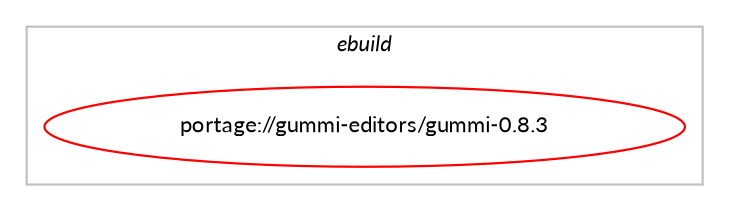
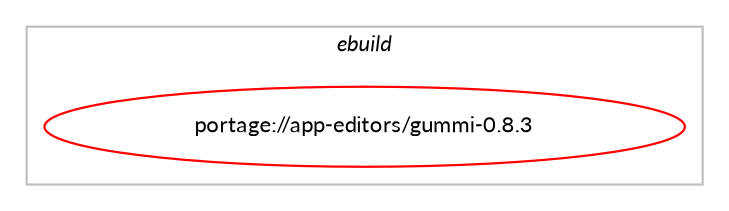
node "portage://gummi-editors/gummi-0.8.3": label "portage://gummi-editors/gummi-0.8.3" -> "portage://app-editors/gummi-0.8.3"
